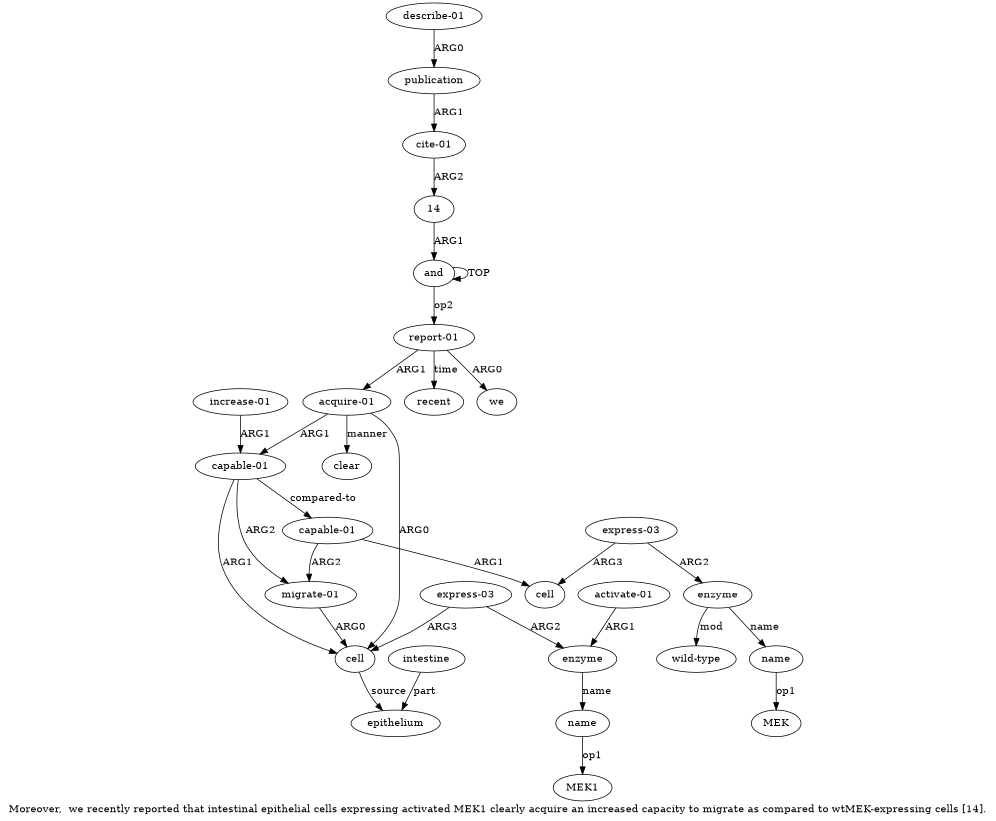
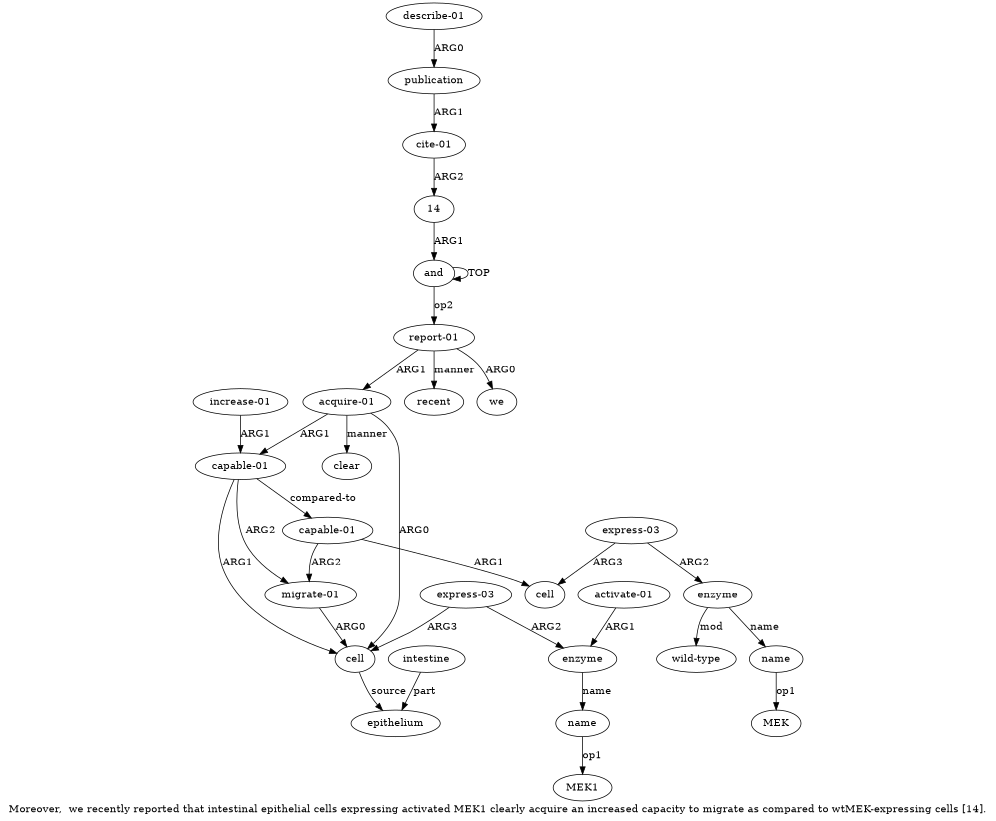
edge "report-01" -> "recent": label "time" -> "manner"
